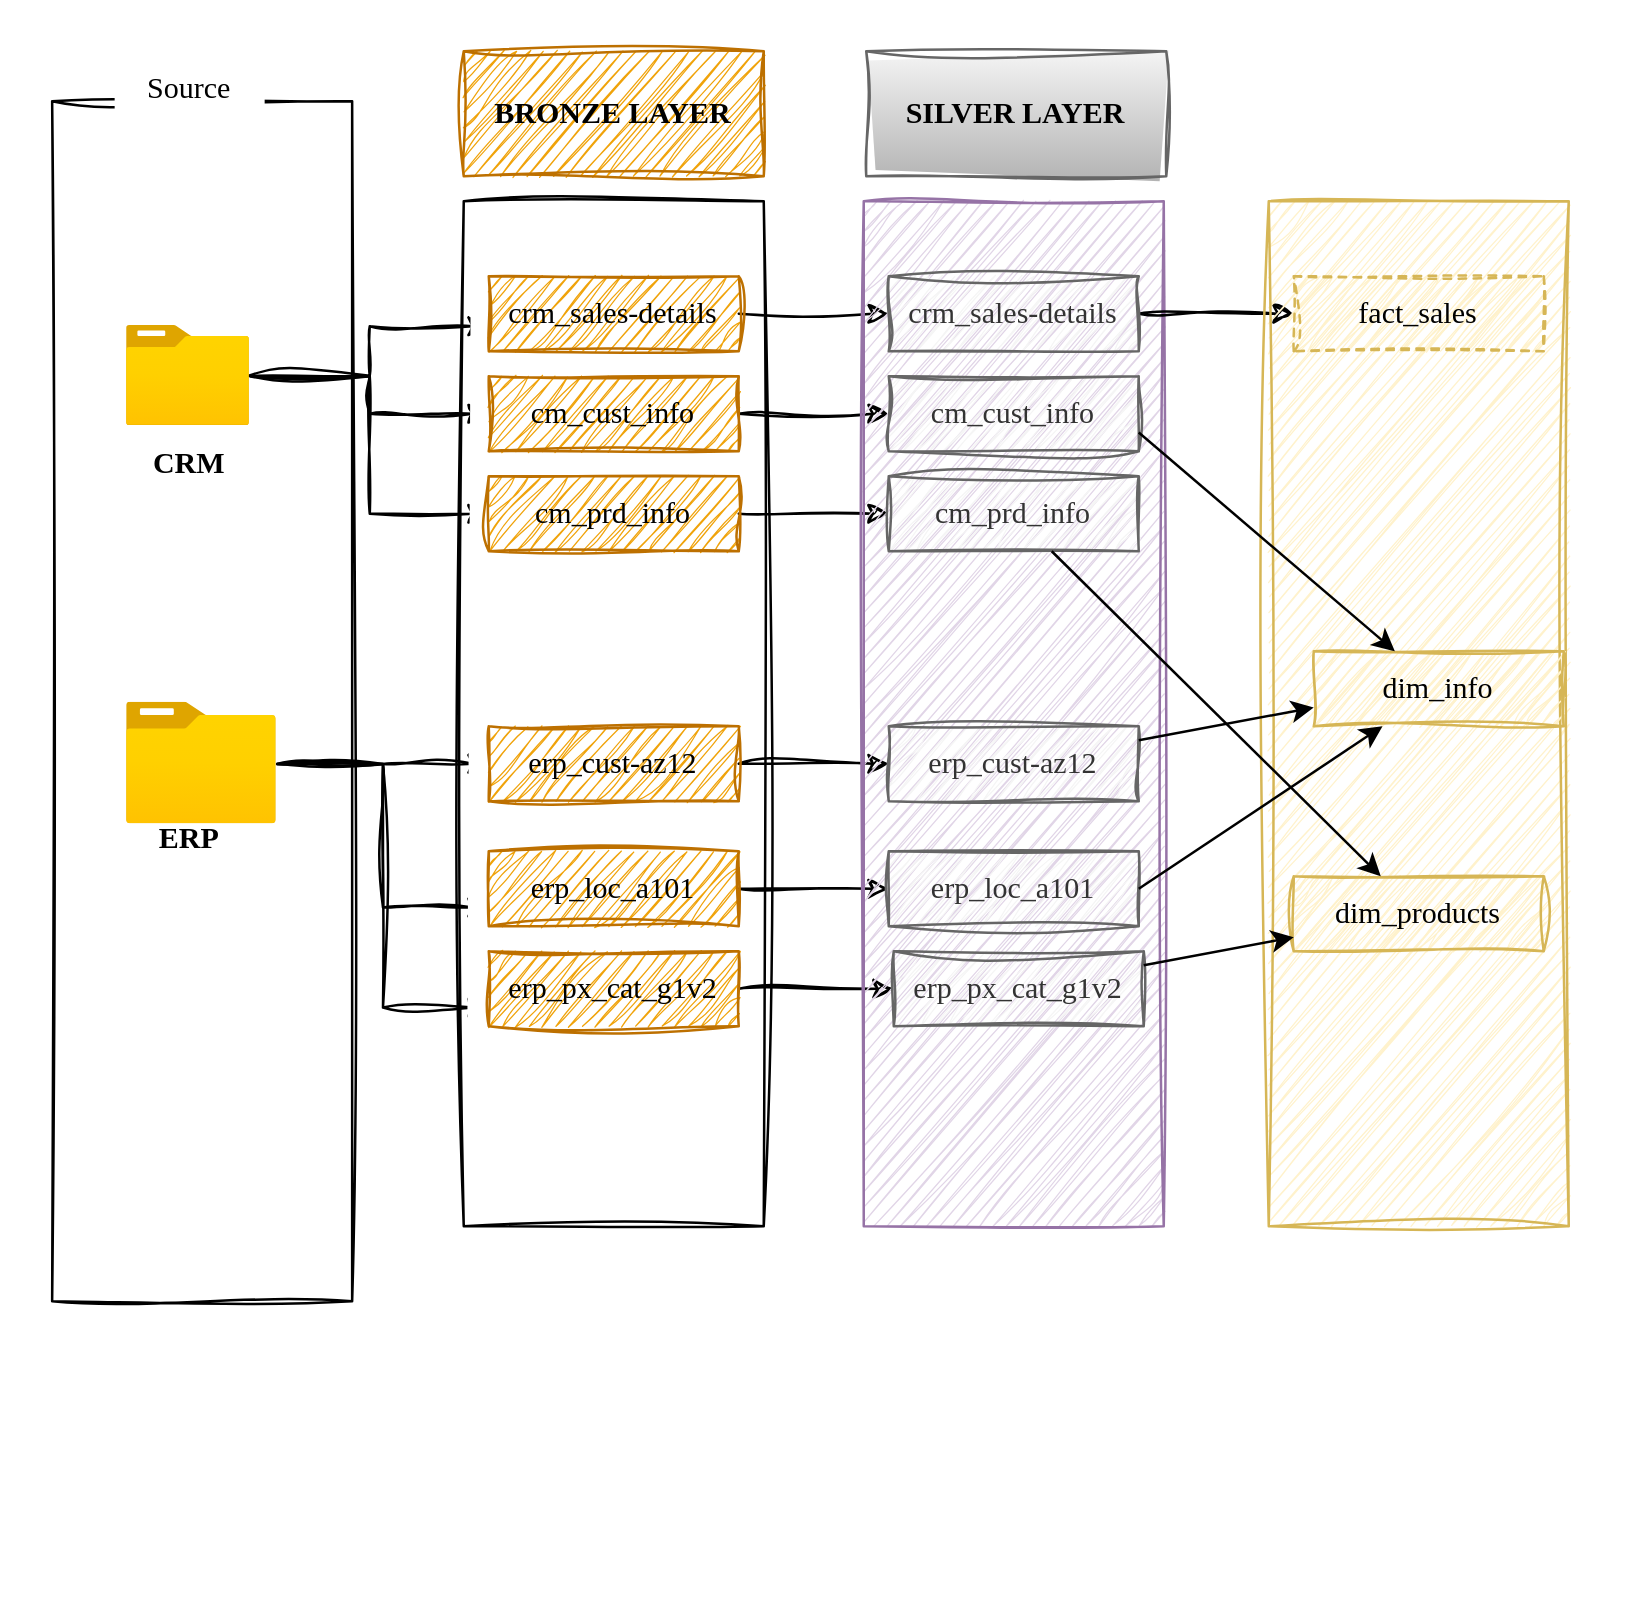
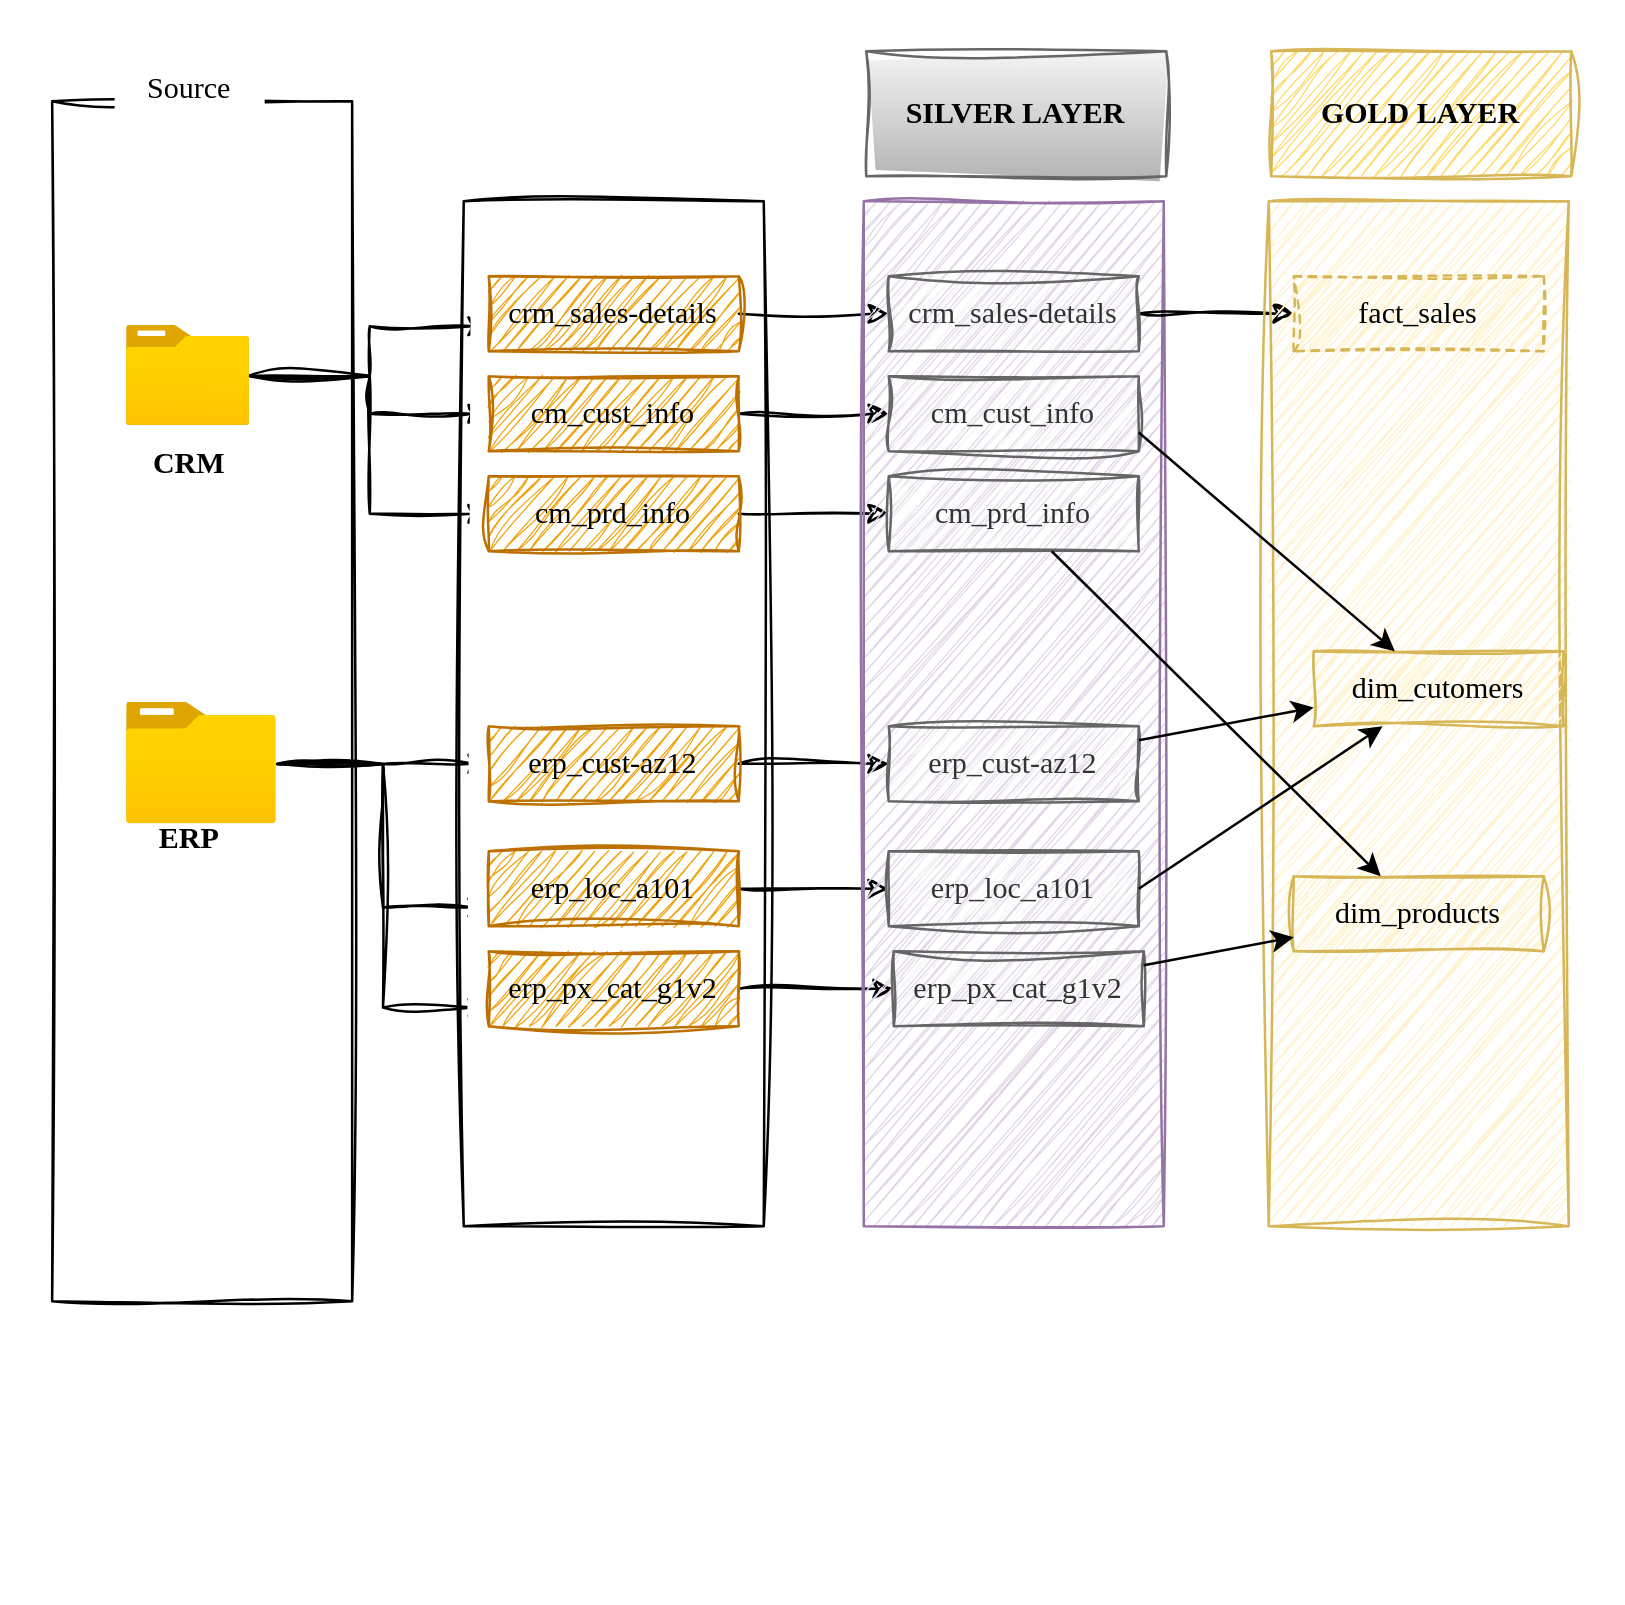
node "BRONZE LAYER": removed
node "GOLD LAYER": added
node "dim_info": label "dim_info" -> "dim_cutomers"
